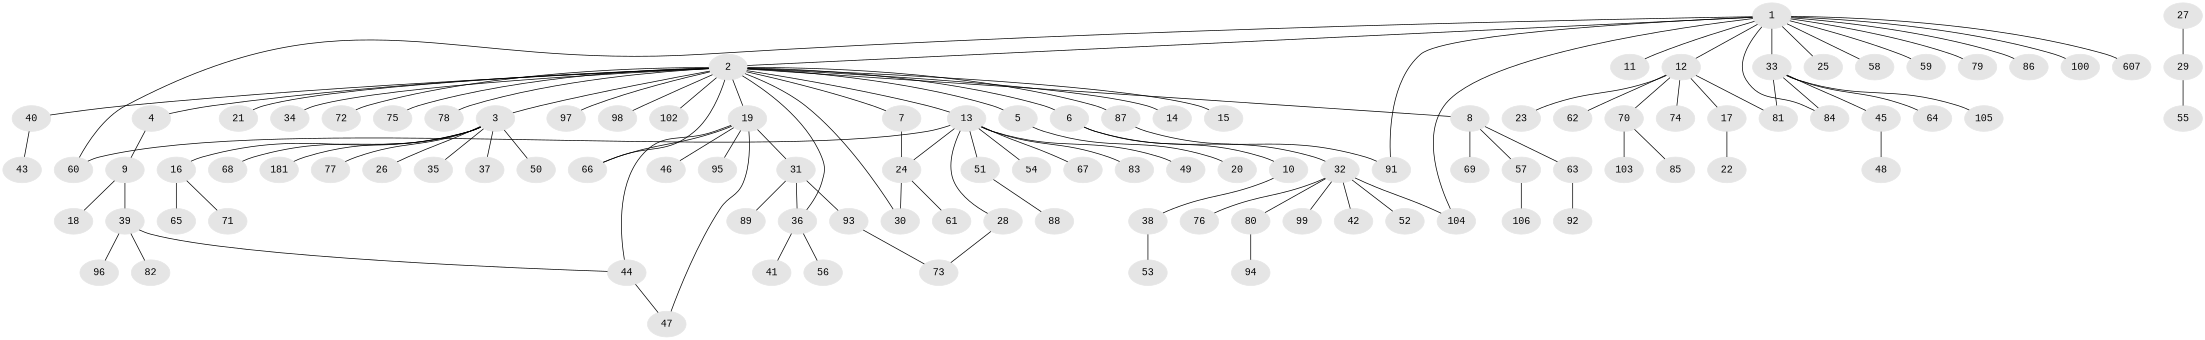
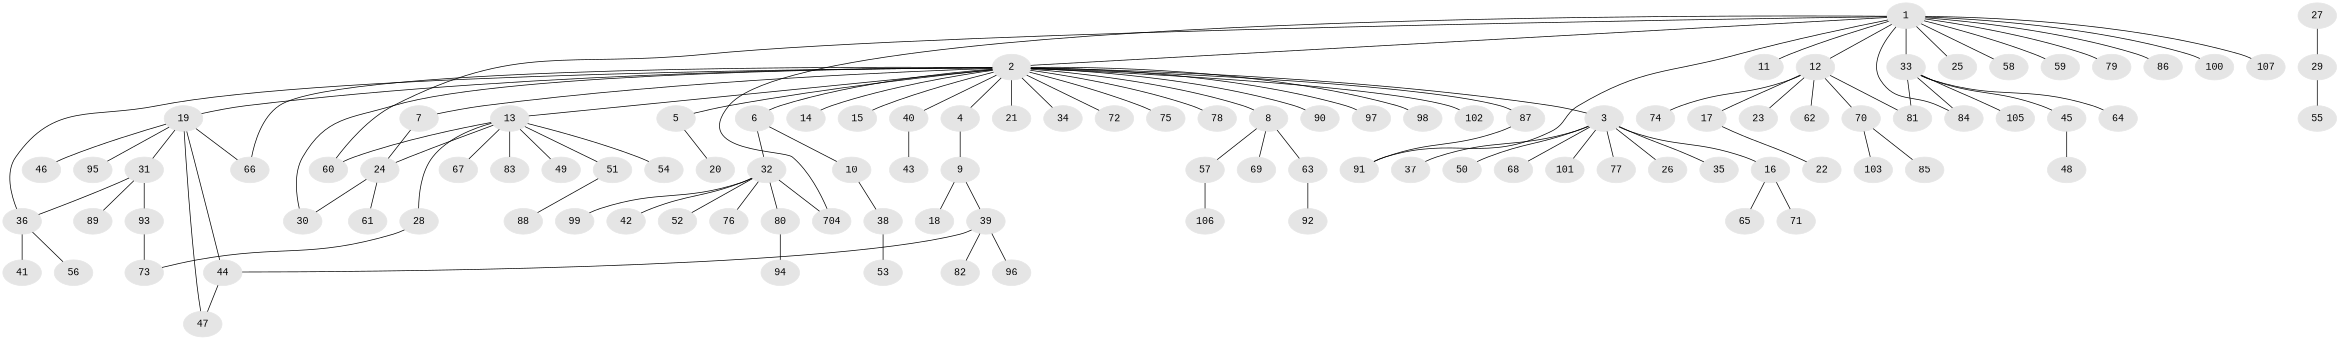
node "607": label "607" -> "107"
node "90": added
node "181": label "181" -> "101"
node "104": label "104" -> "704"
